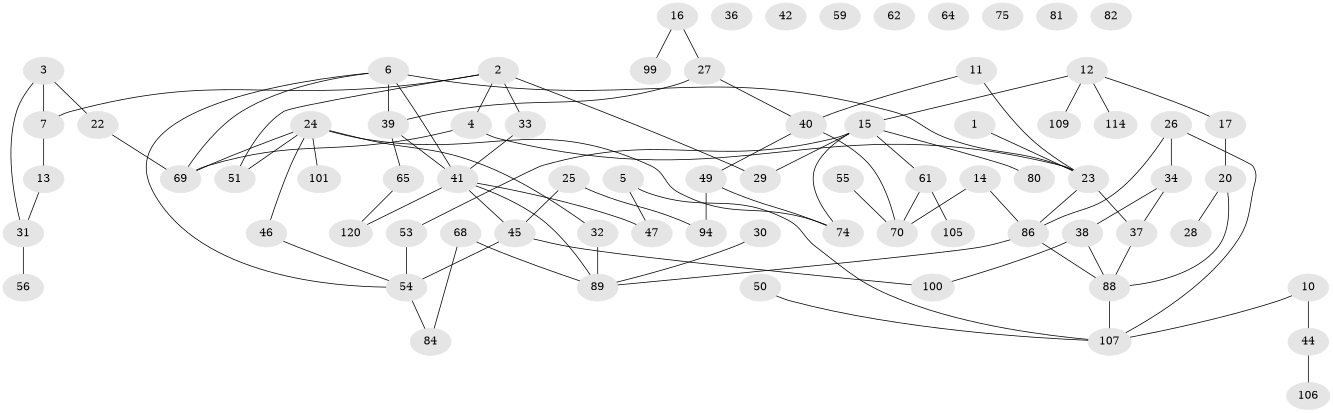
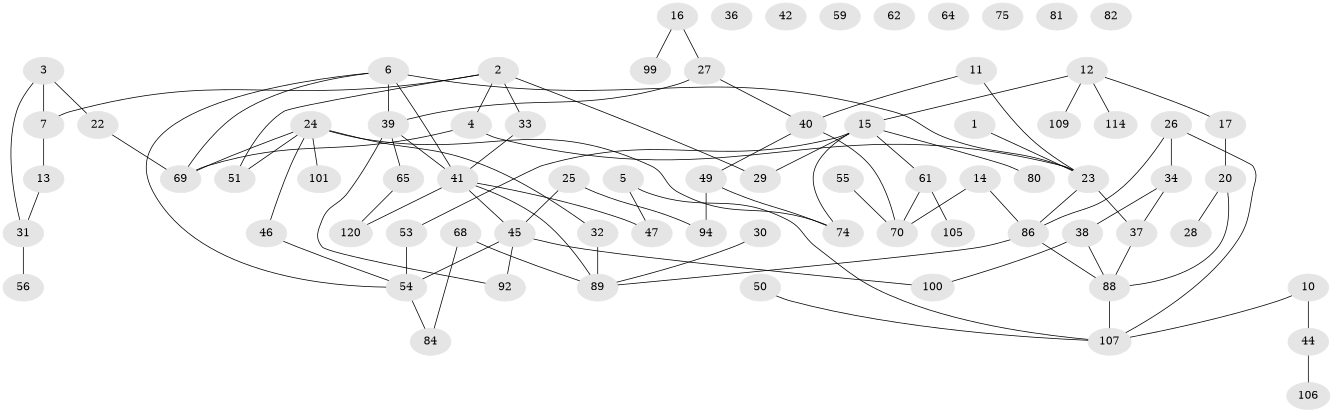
node "92": added
